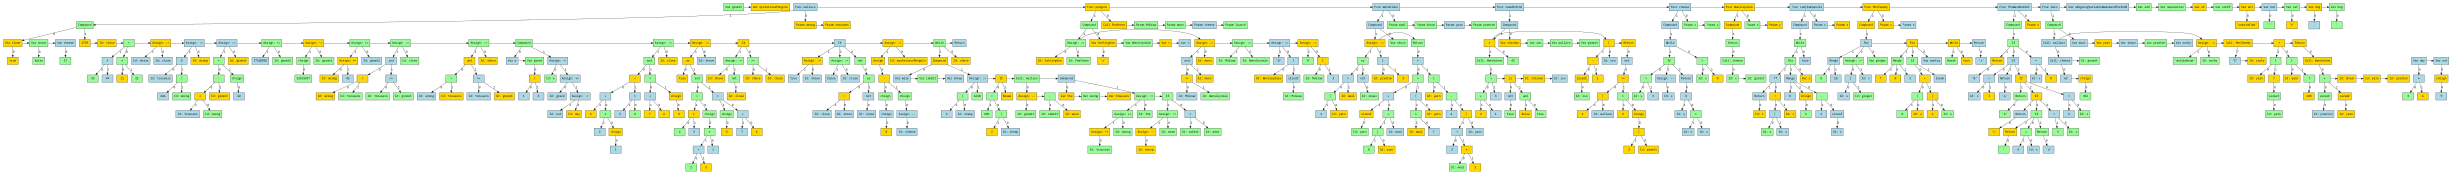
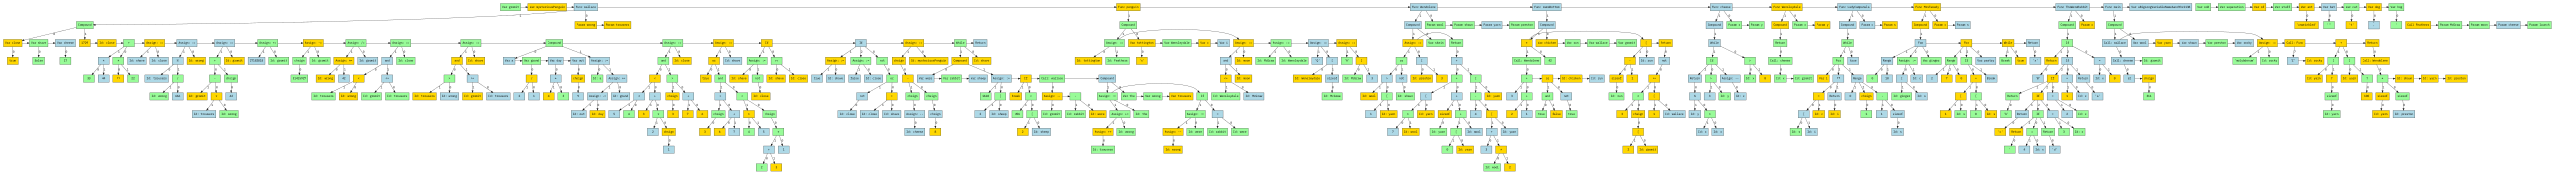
edge "Var mysteriousPenguin" -> "Func wallace": added
edge "Var aBigLongVariableName6andthx1138" -> "Var odd": removed
edge "Func penguin" -> "Call Feathers": removed, label "0"
node "Call: MrsTweedy": label "Call: MrsTweedy" -> "Call: Func"
edge "Var grand" -> "Var day": added
node "Var the": fillcolor gold -> palegreen
